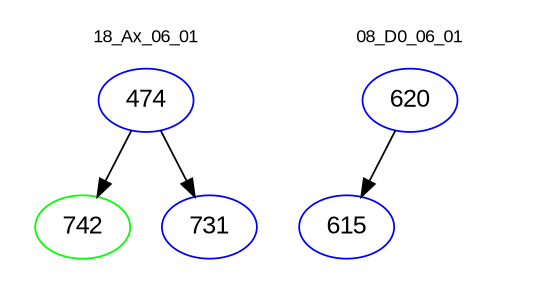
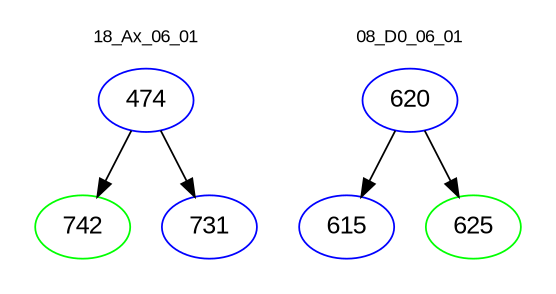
node "625": added
